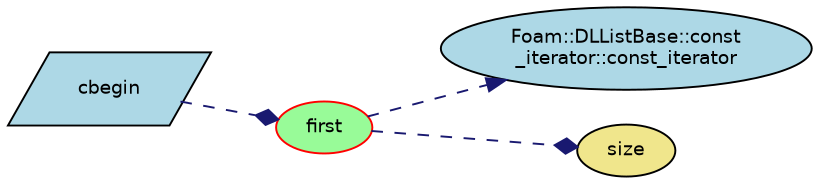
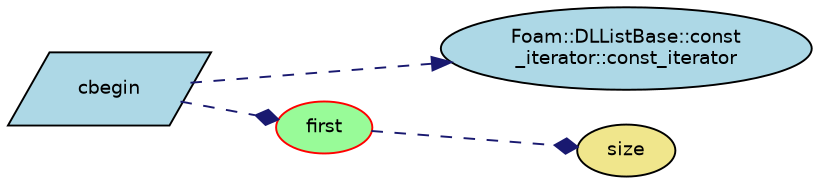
edge "first" -> "Foam::DLListBase::const _iterator::const_iterator": now "cbegin" -> "Foam::DLListBase::const _iterator::const_iterator"
